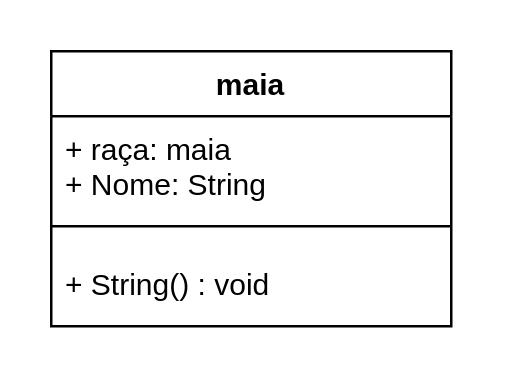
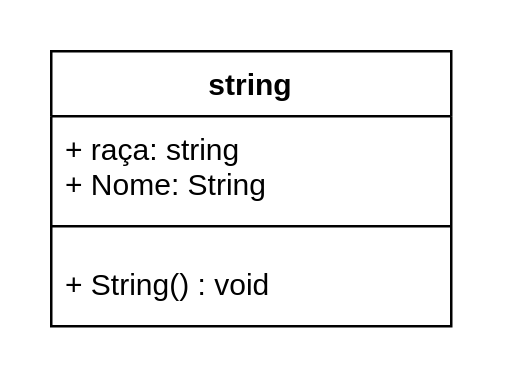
node "maia": label "maia" -> "string"
node "+ raça: maia + Nome: String": label "+ raça: maia + Nome: String" -> "+ raça: string + Nome: String"
